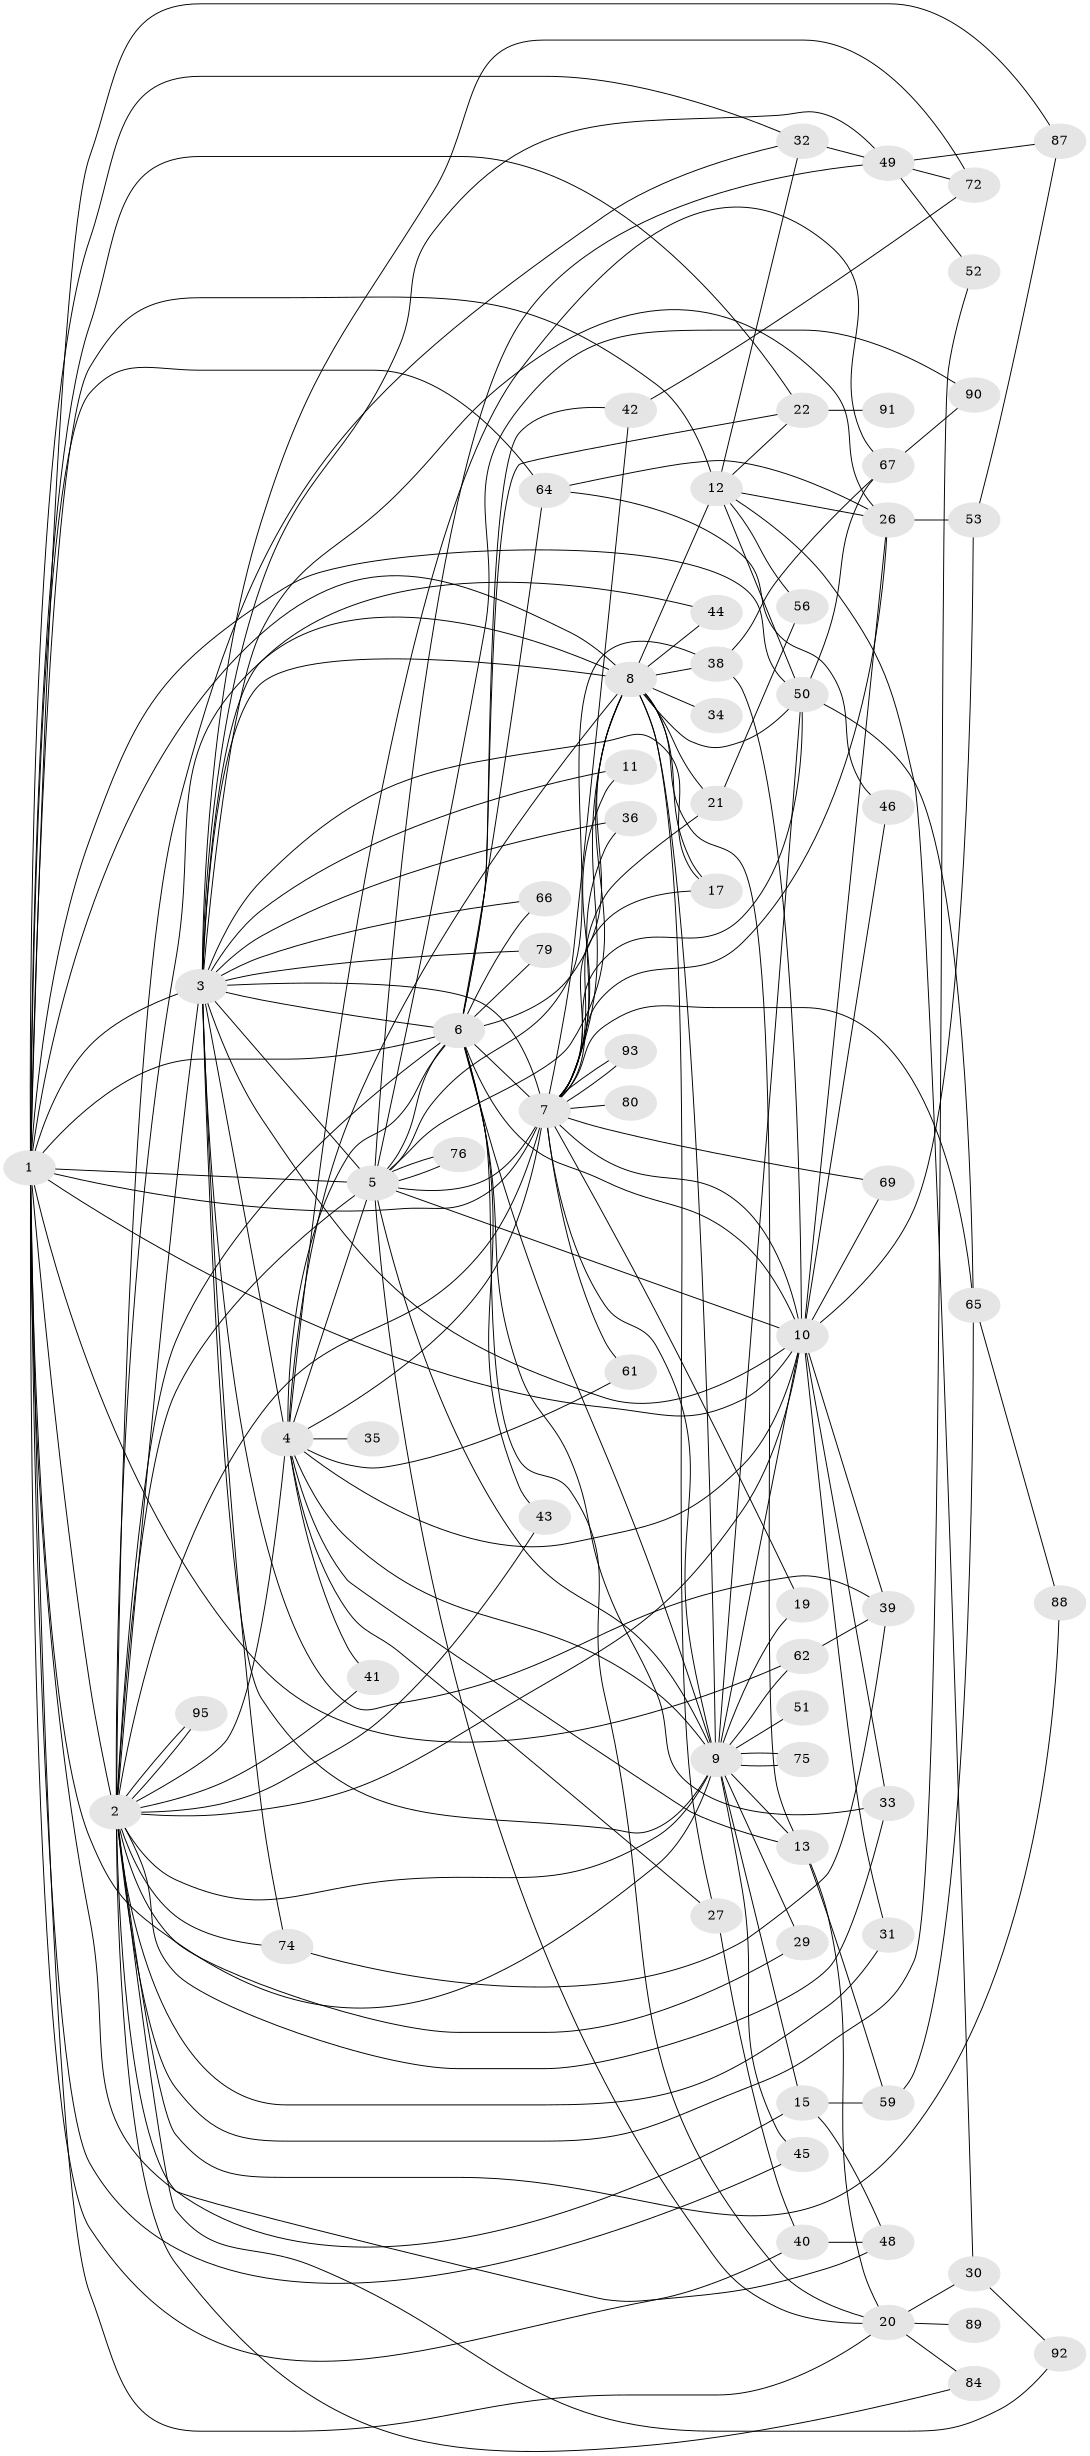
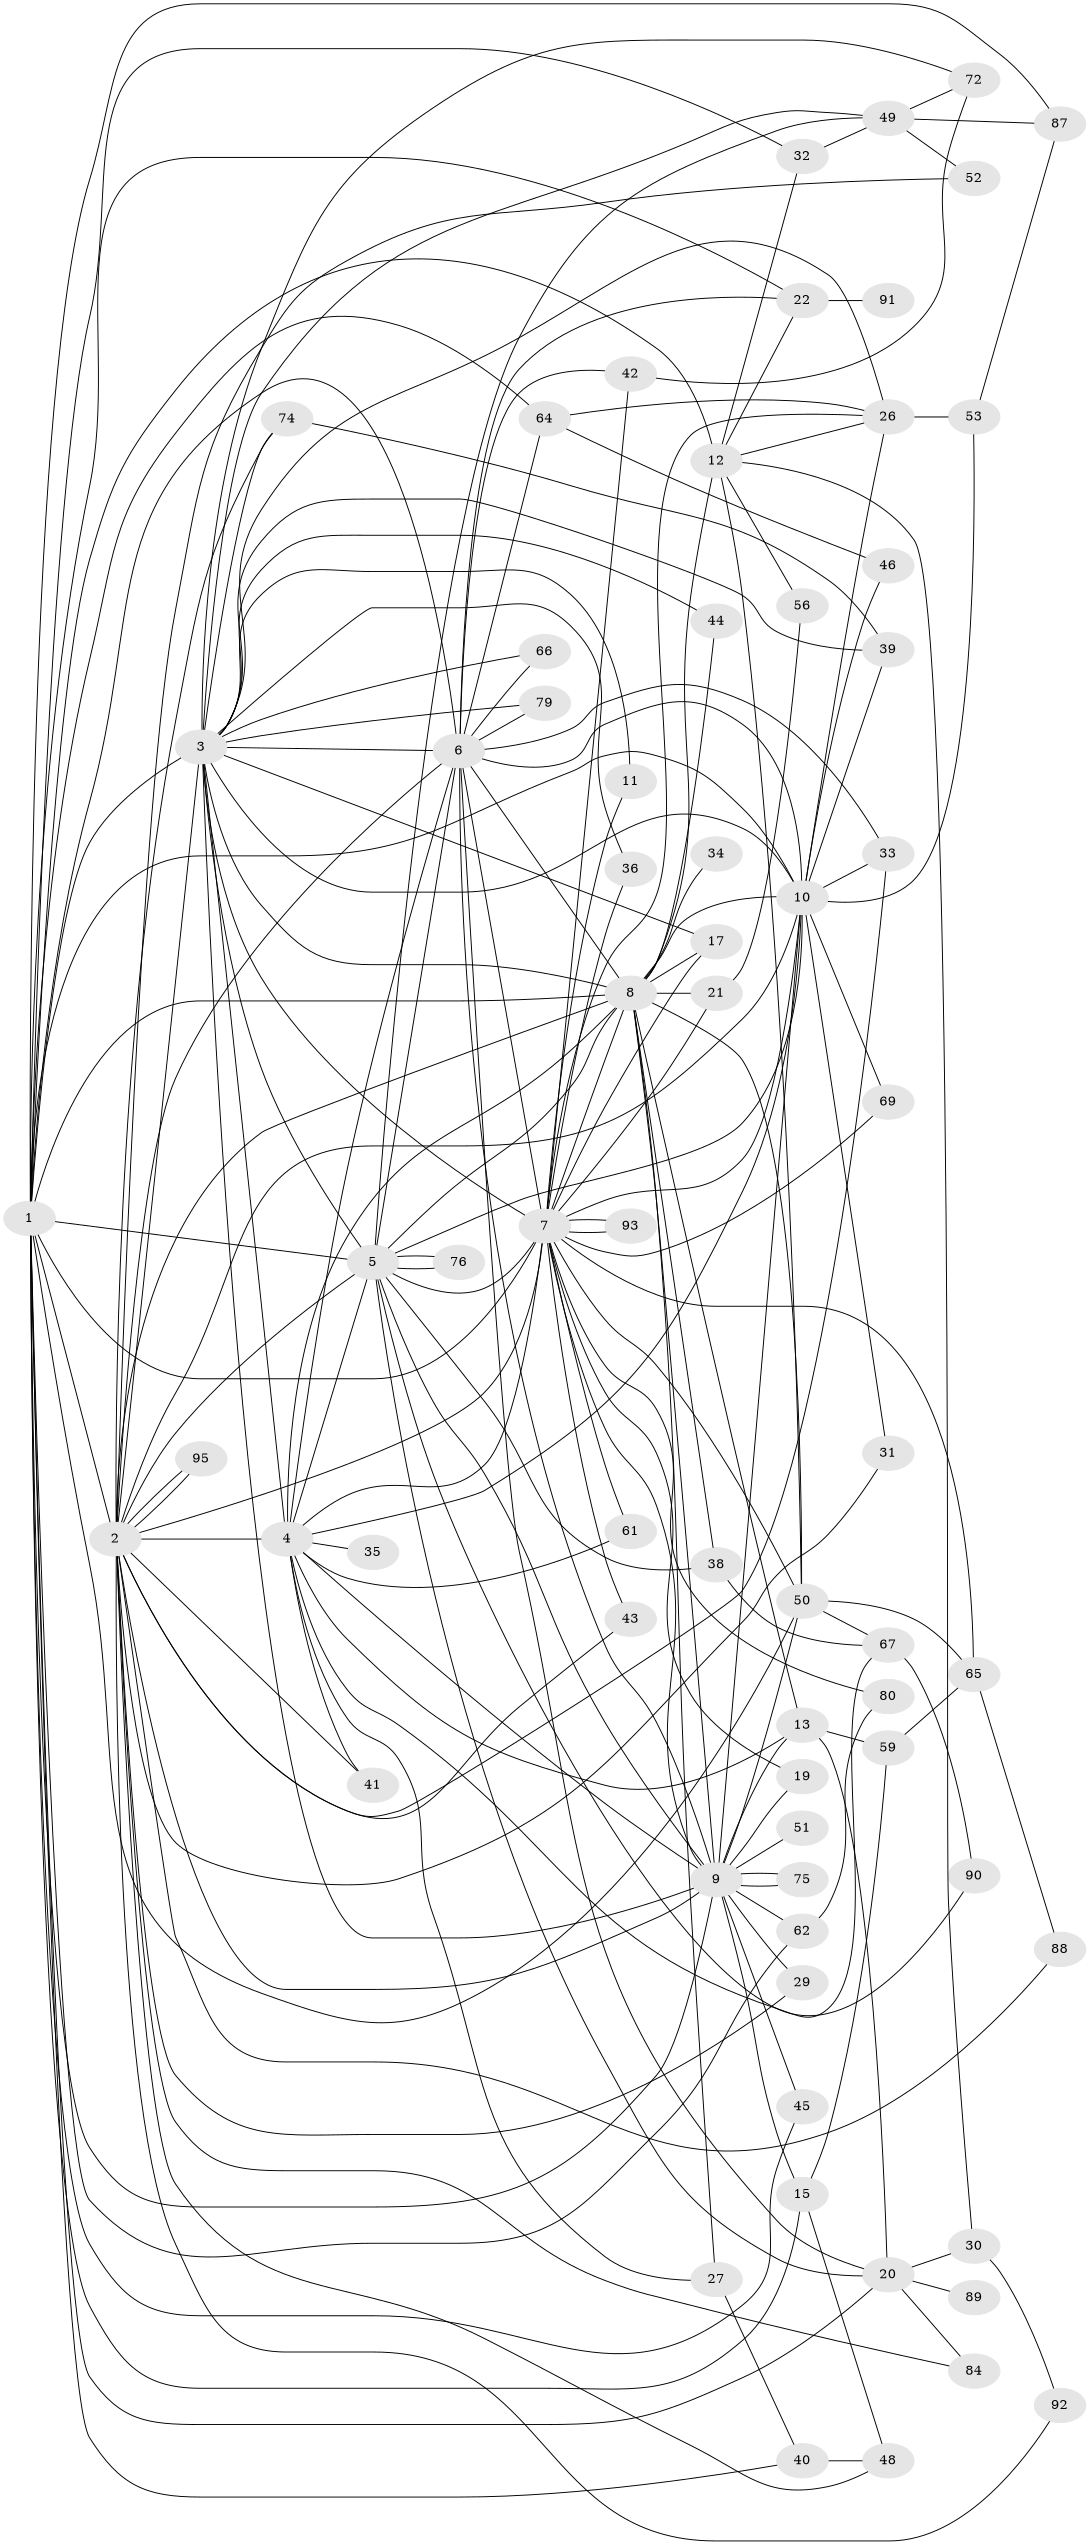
edge "32" -- "2": removed
edge "38" -- "10": now "8" -- "10"
edge "6" -- "43": now "7" -- "43"
edge "39" -- "62": now "80" -- "62"
